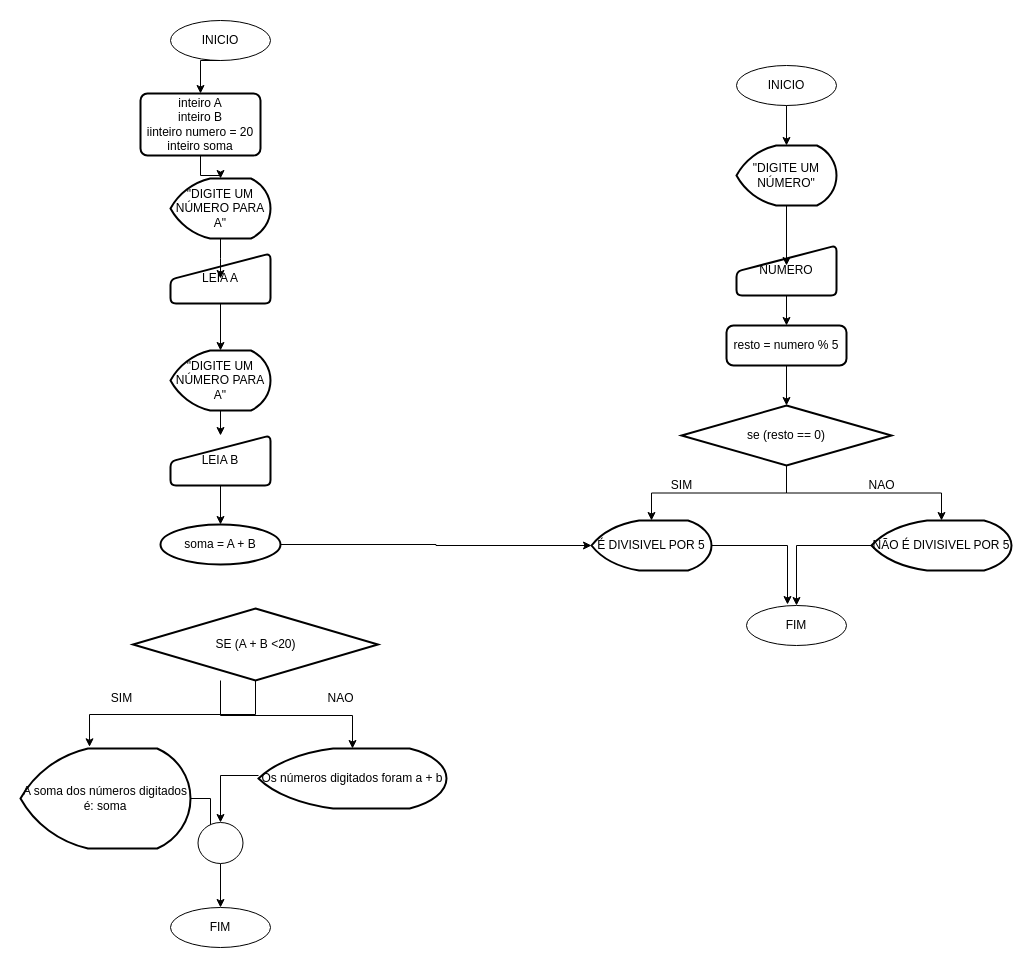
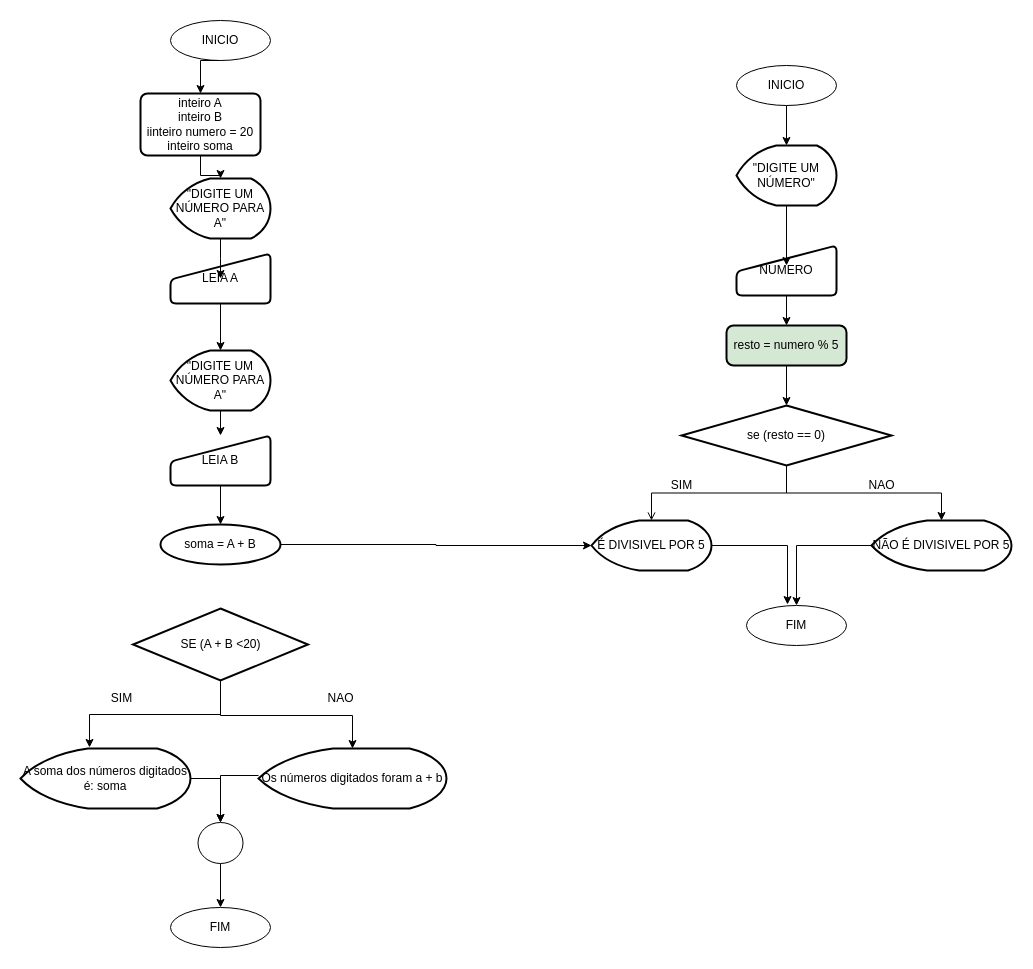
node "resto = numero % 5": fillcolor #ffffff -> #d5e8d4
edge "se (resto == 0)" -> "É DIVISIVEL POR 5": arrowhead classic -> open
node "SE (A + B <20)": size 245x72 -> 175x72
node "A soma dos números digitados é: soma": size 170x100 -> 170x60
